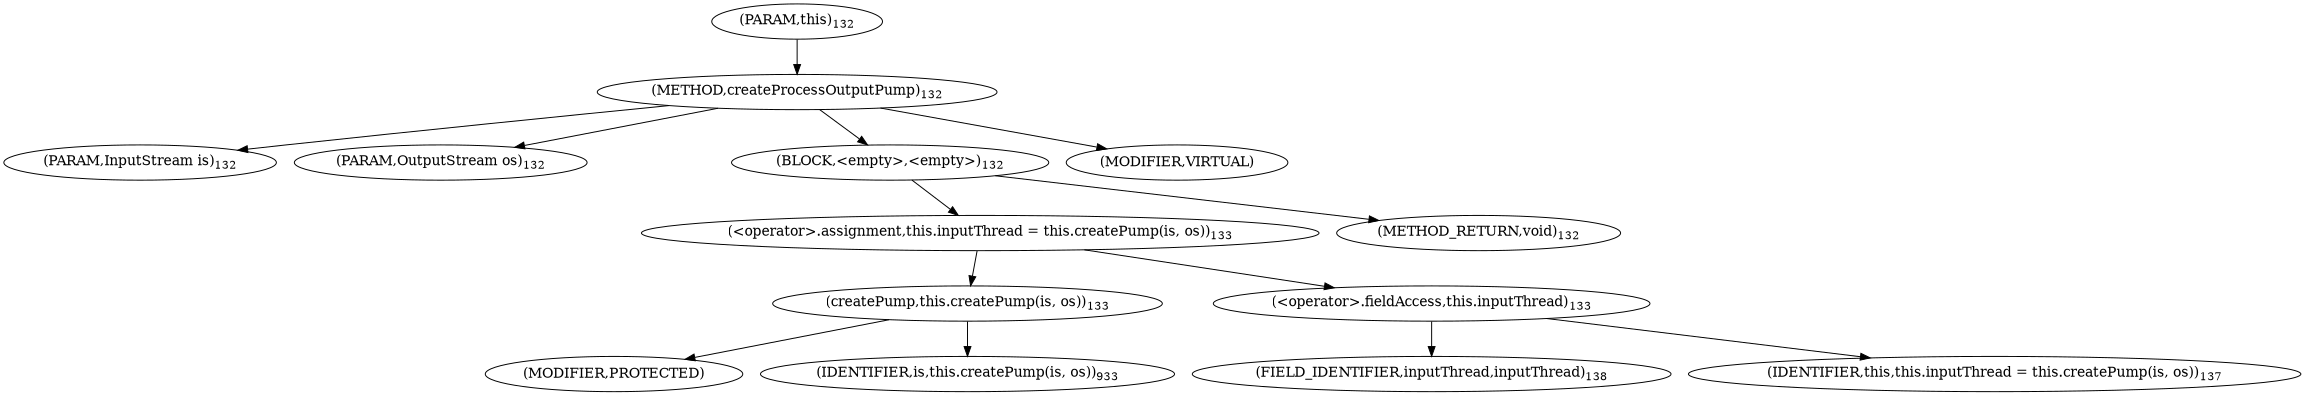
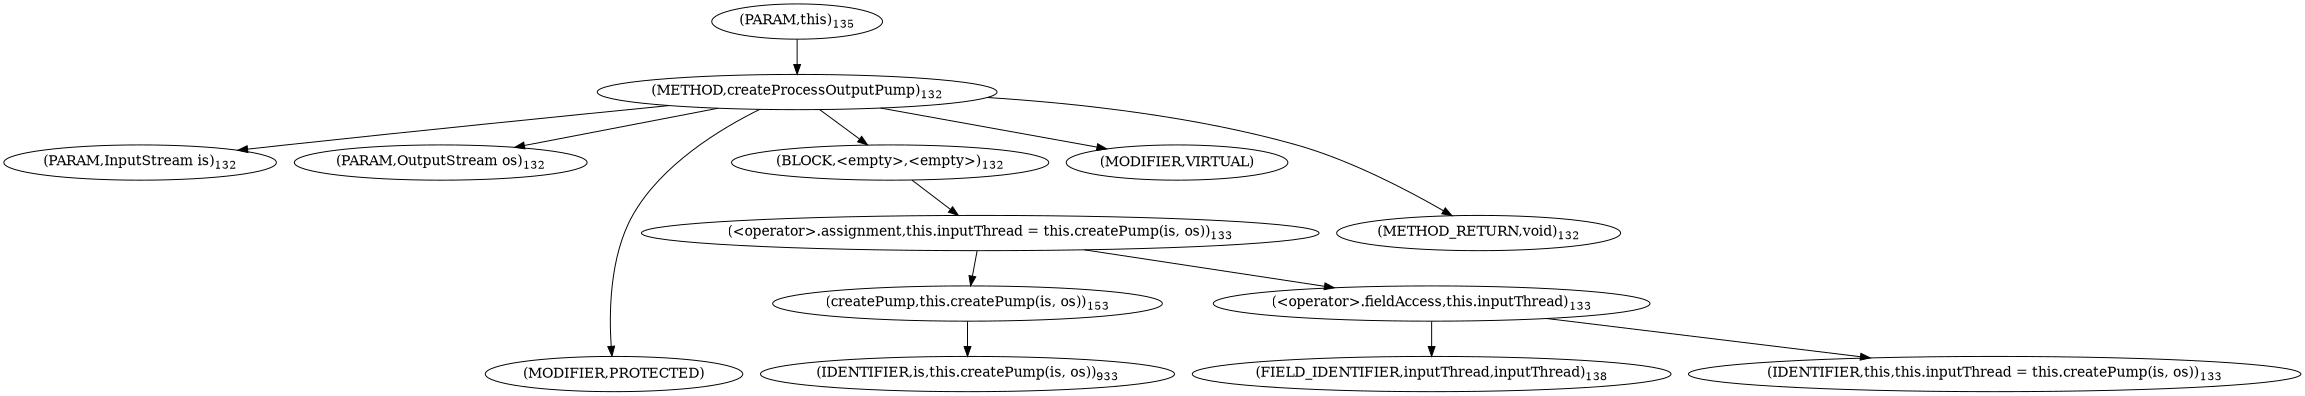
node "(PARAM,this)": text "132" -> "135"
edge "(BLOCK,<empty>,<empty>)" -> "(METHOD_RETURN,void)": now "(METHOD,createProcessOutputPump)" -> "(METHOD_RETURN,void)"
node "(createPump,this.createPump(is, os))": text "133" -> "153"
edge "(createPump,this.createPump(is, os))" -> "(MODIFIER,PROTECTED)": now "(METHOD,createProcessOutputPump)" -> "(MODIFIER,PROTECTED)"
node "(IDENTIFIER,this,this.inputThread = this.createPump(is, os))": text "137" -> "133"
